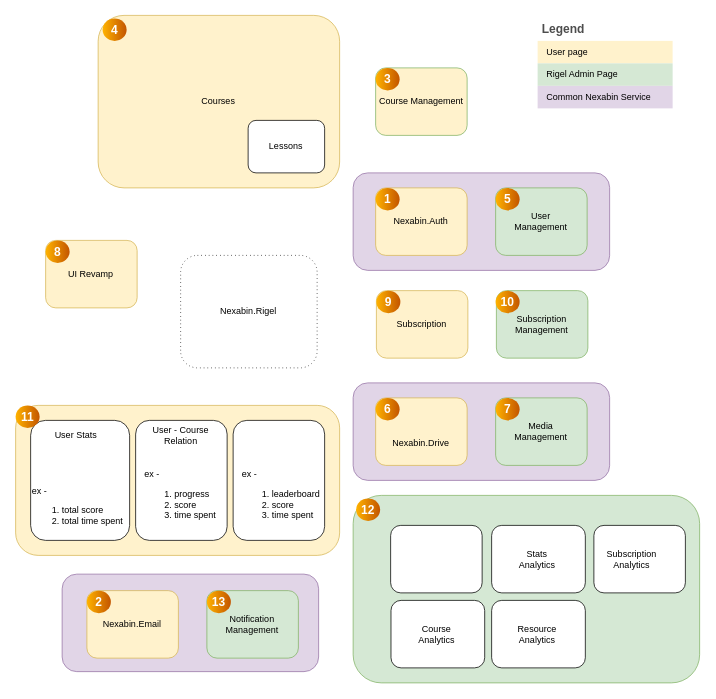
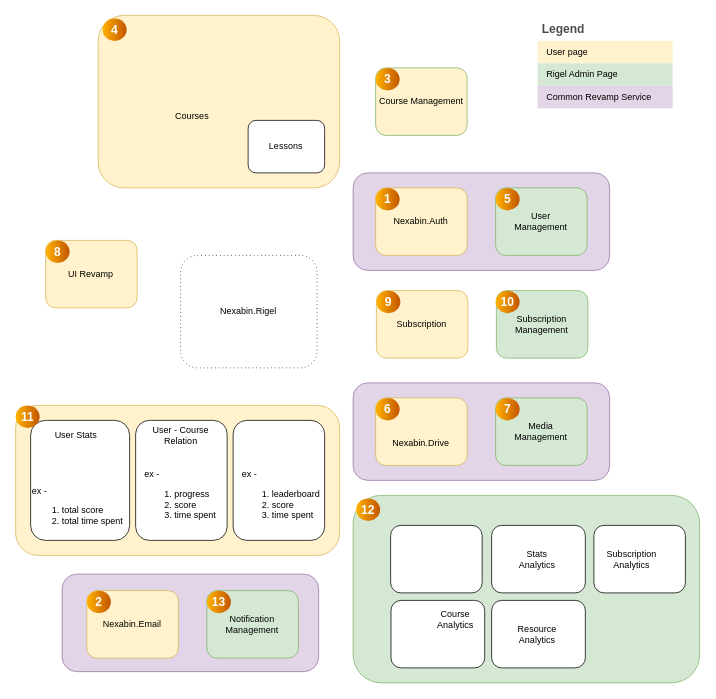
node "Common Nexabin Service": label "Common Nexabin Service" -> "Common Revamp Service"
node "Courses": moved (218, 102) -> (192, 117)
node "Course Analytics": moved (436, 634) -> (455, 619)
